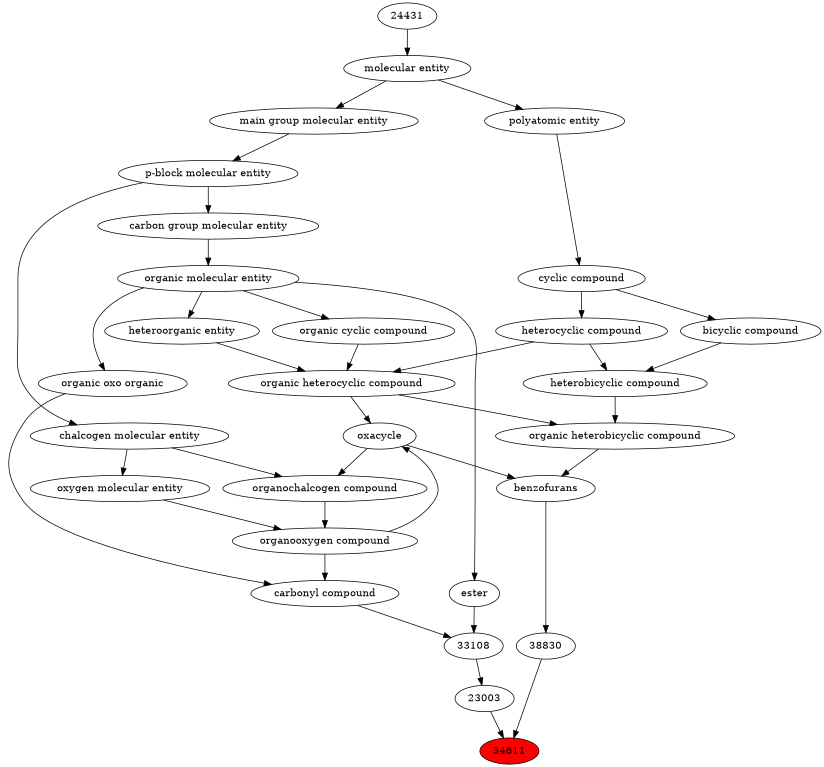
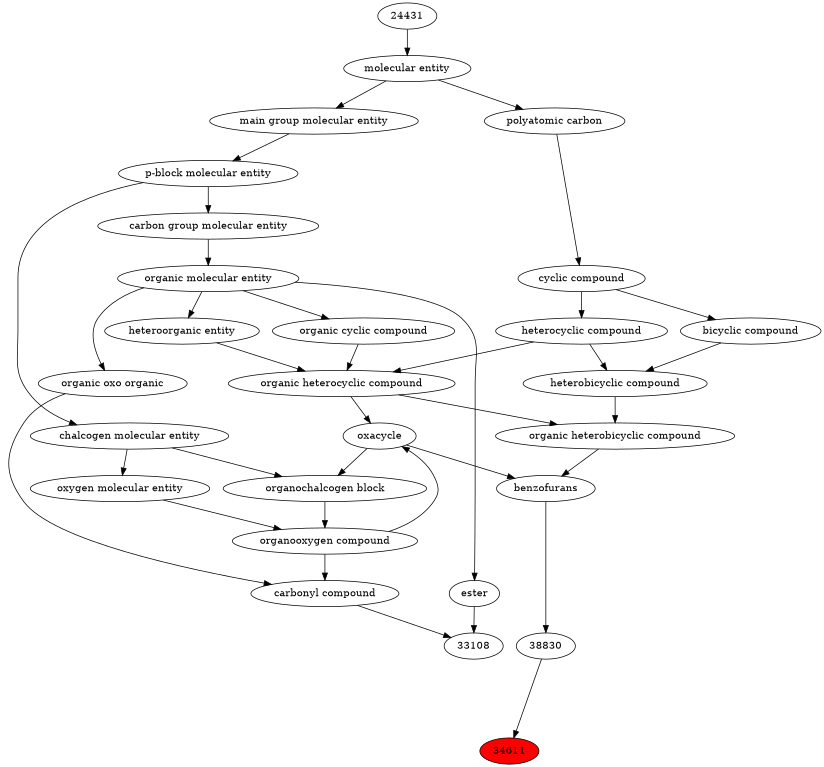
node "polyatomic entity": label "polyatomic entity" -> "polyatomic carbon"
node "organochalcogen compound": label "organochalcogen compound" -> "organochalcogen block"
node "23003": removed
